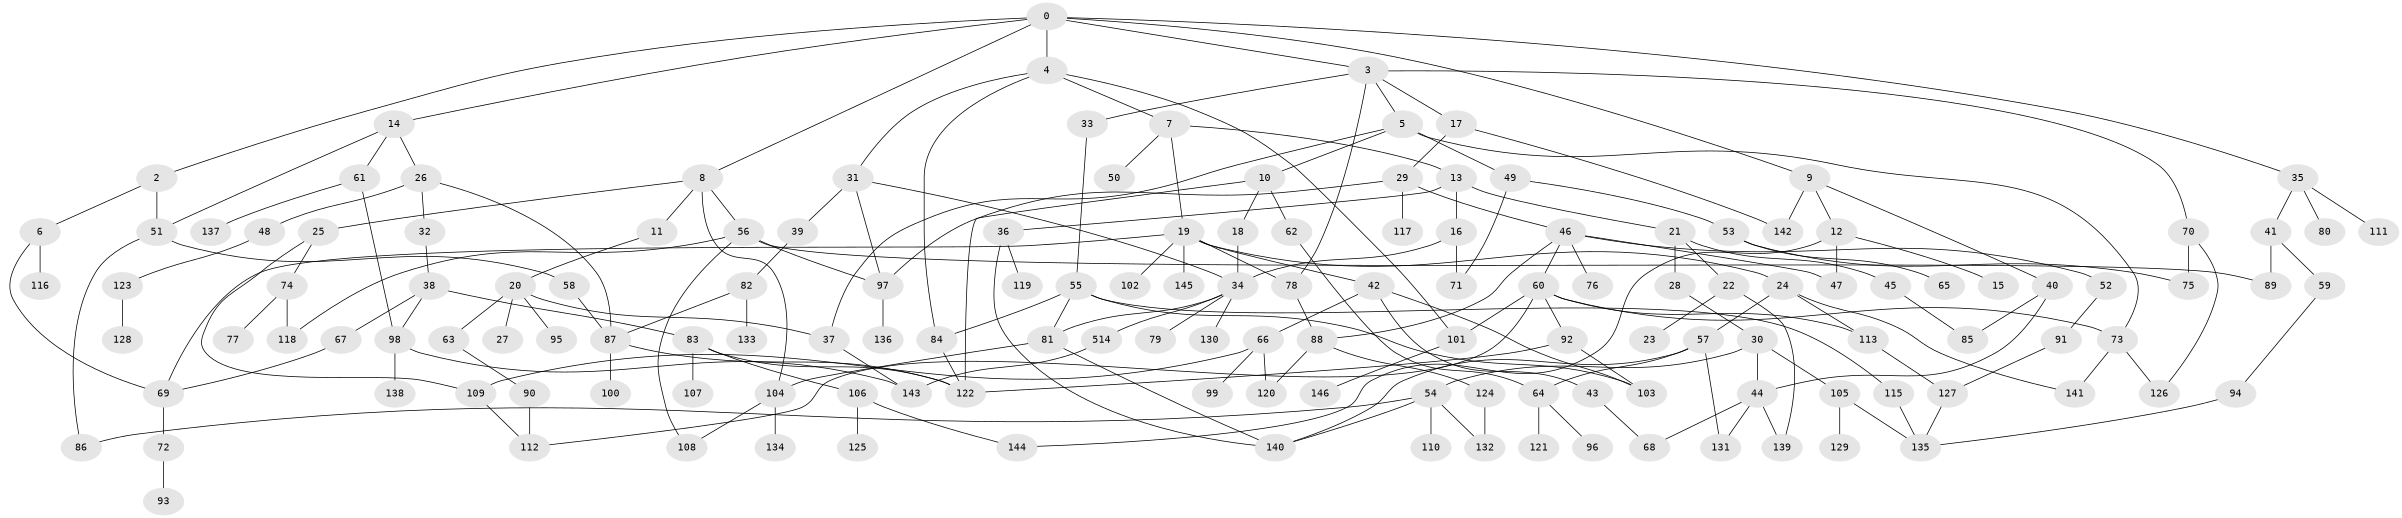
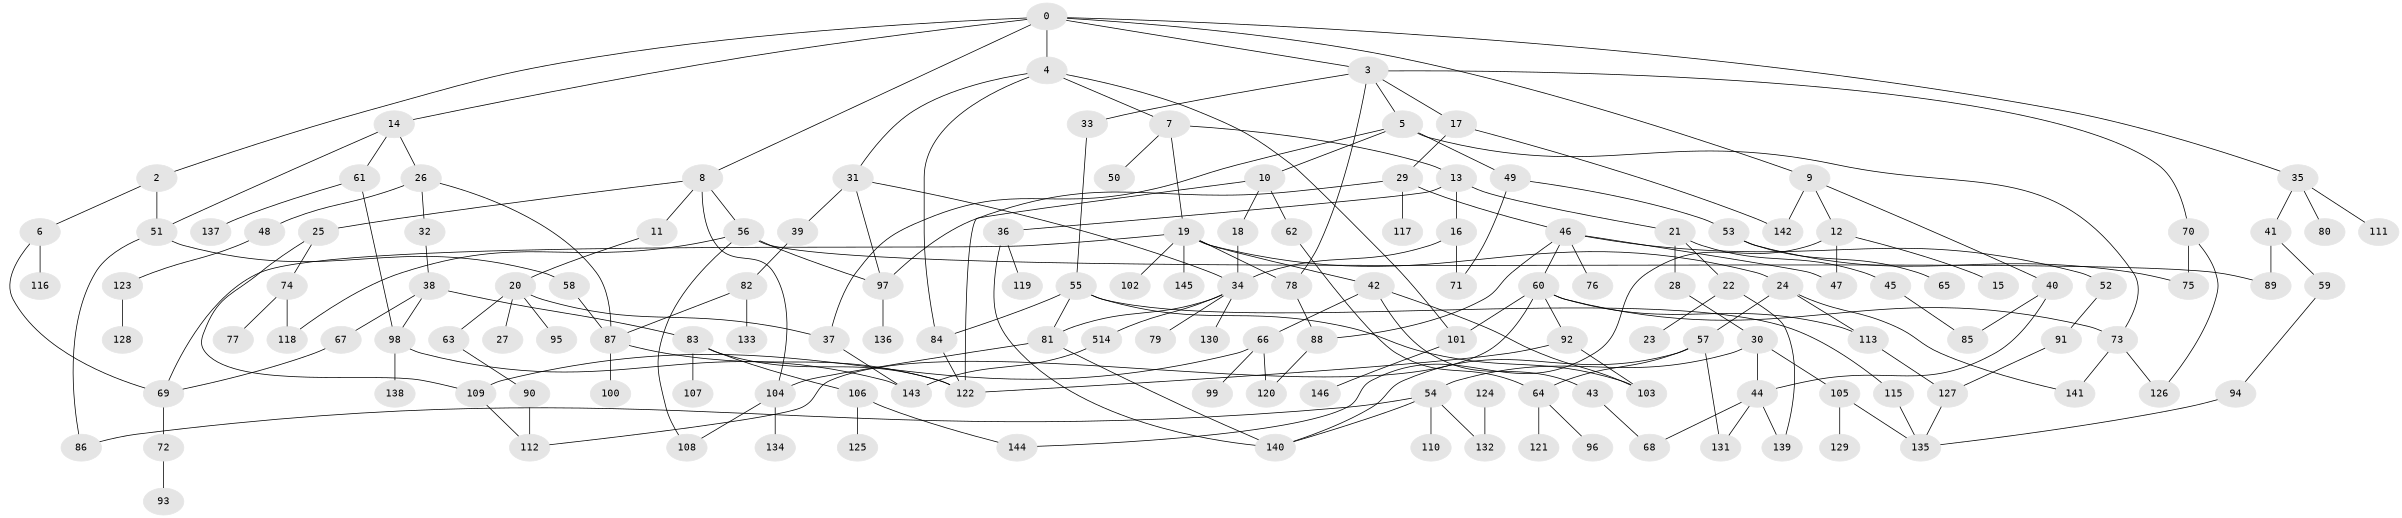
edge "88" -- "124": removed
